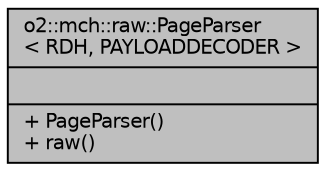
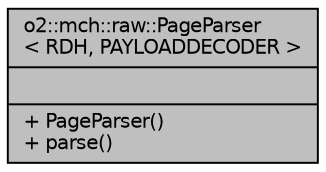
node "o2::mch::raw::PageParser": text "+ raw()" -> "+ parse()"
